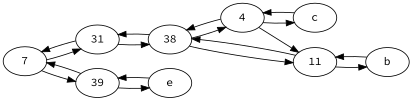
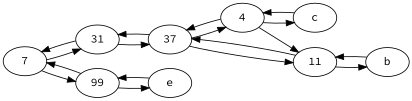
node "38": label "38" -> "37"
node "39": label "39" -> "99"
